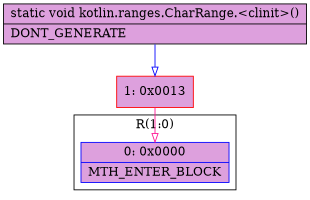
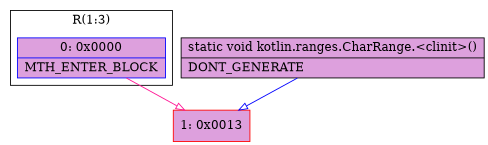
edge "1: 0x0013" -> "0: 0x0000": reversed
cluster "R(1:0)": label "R(1:0)" -> "R(1:3)"
